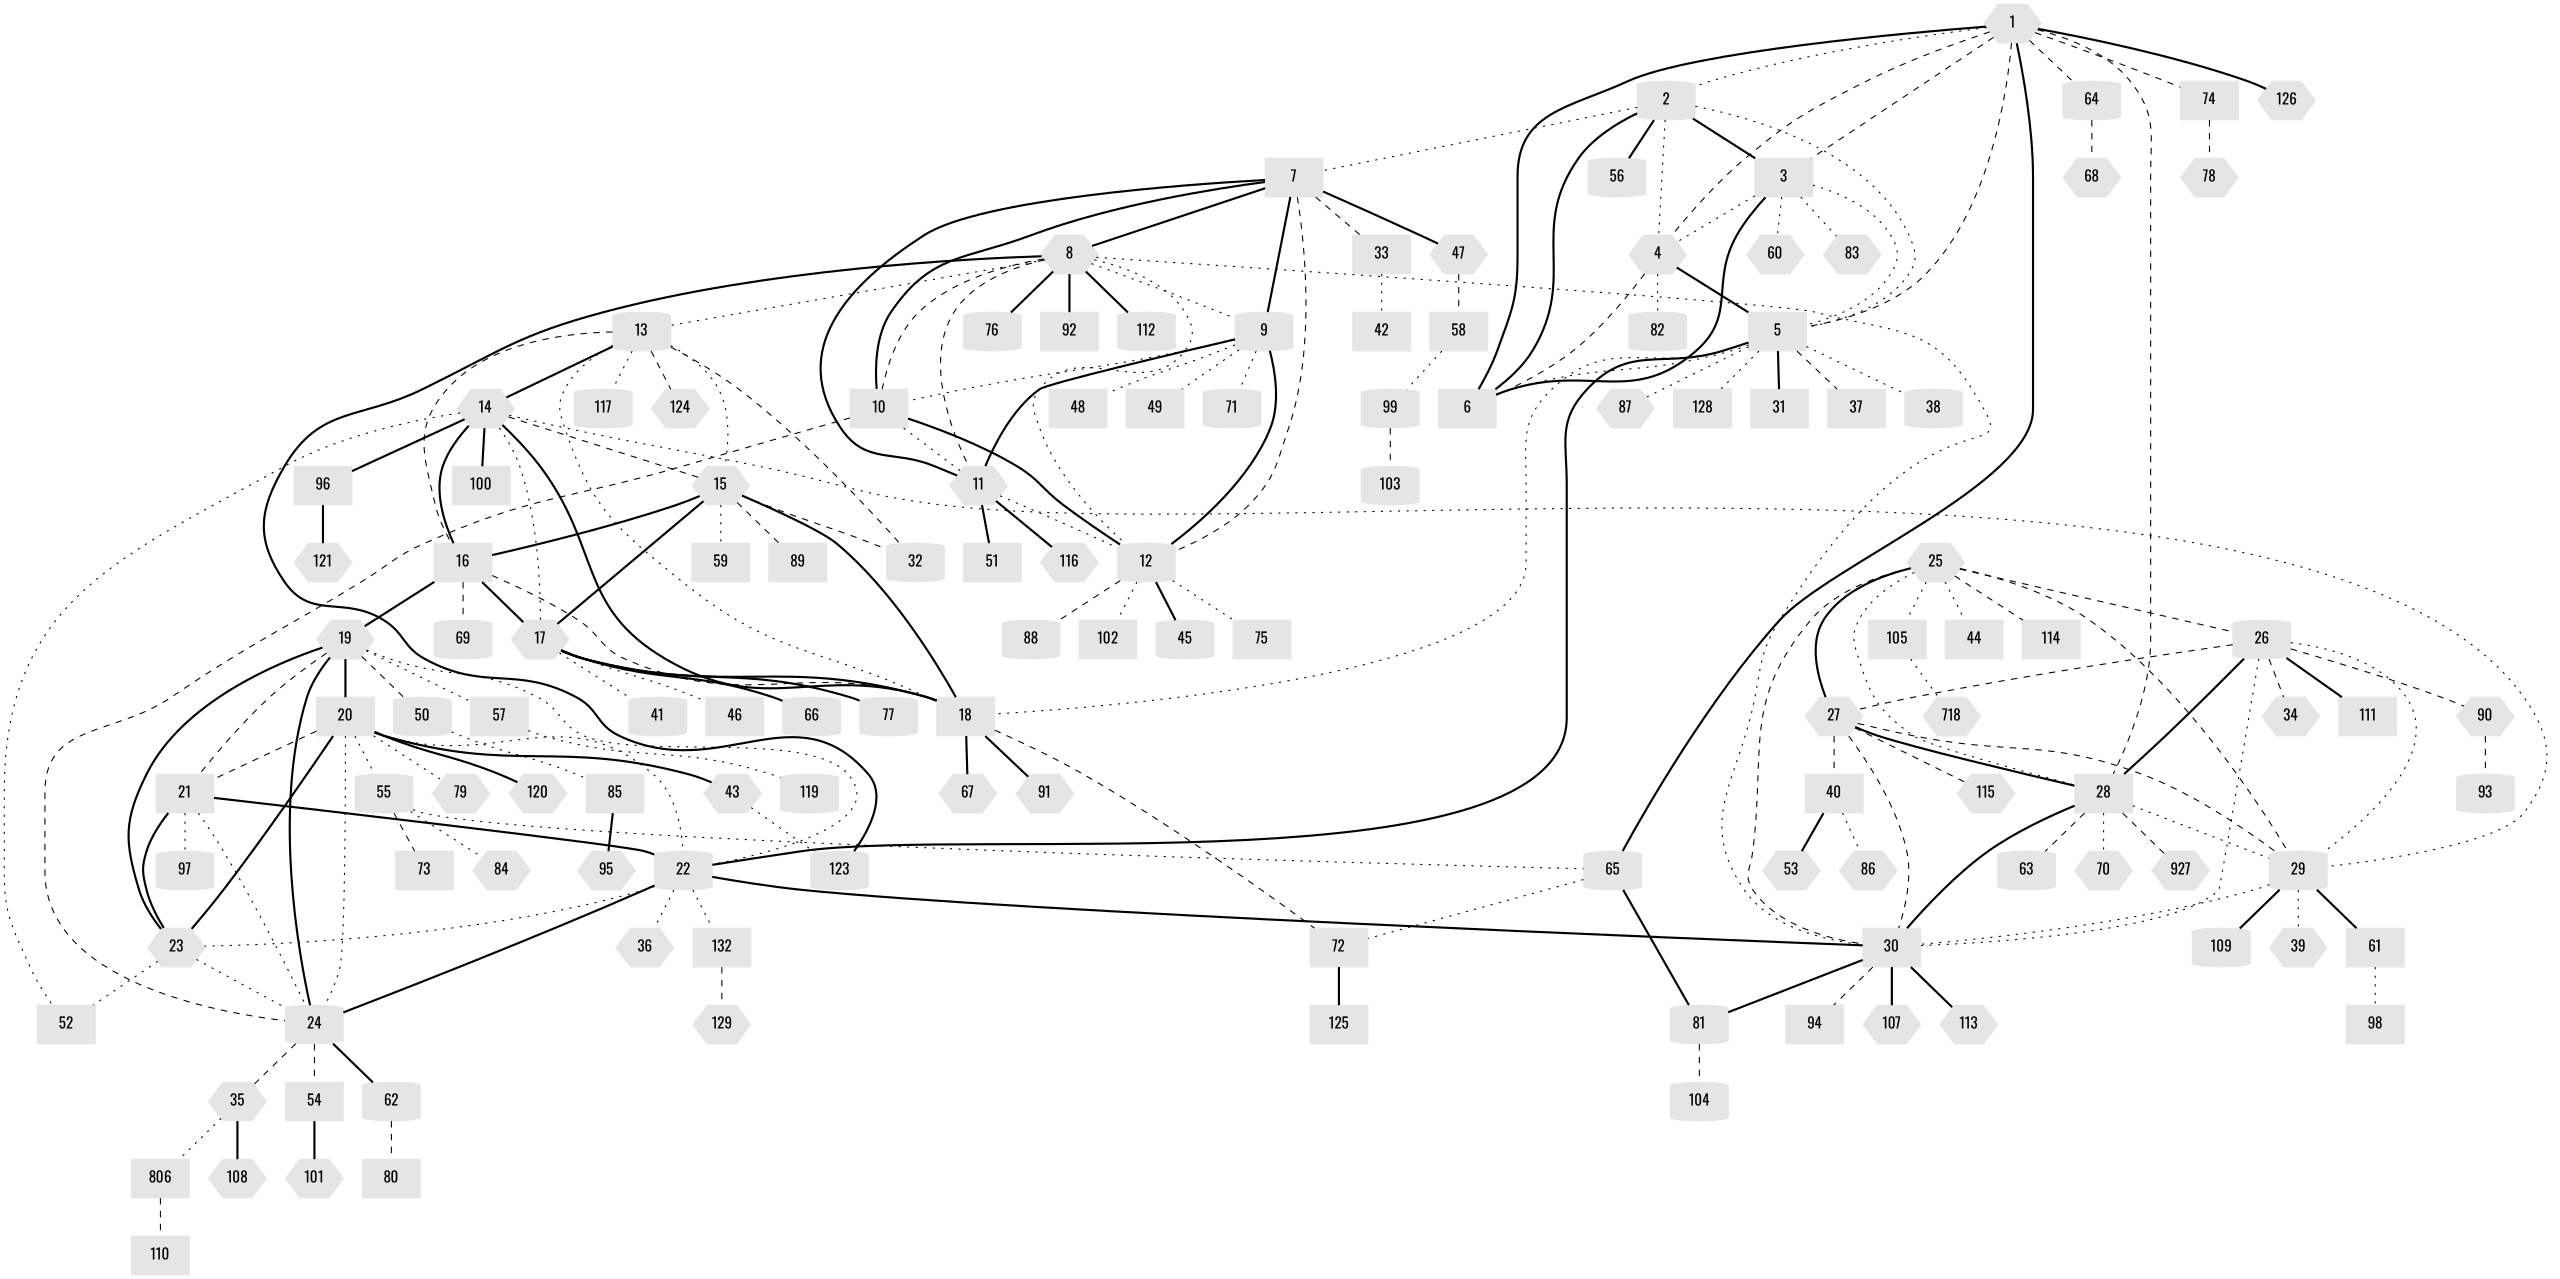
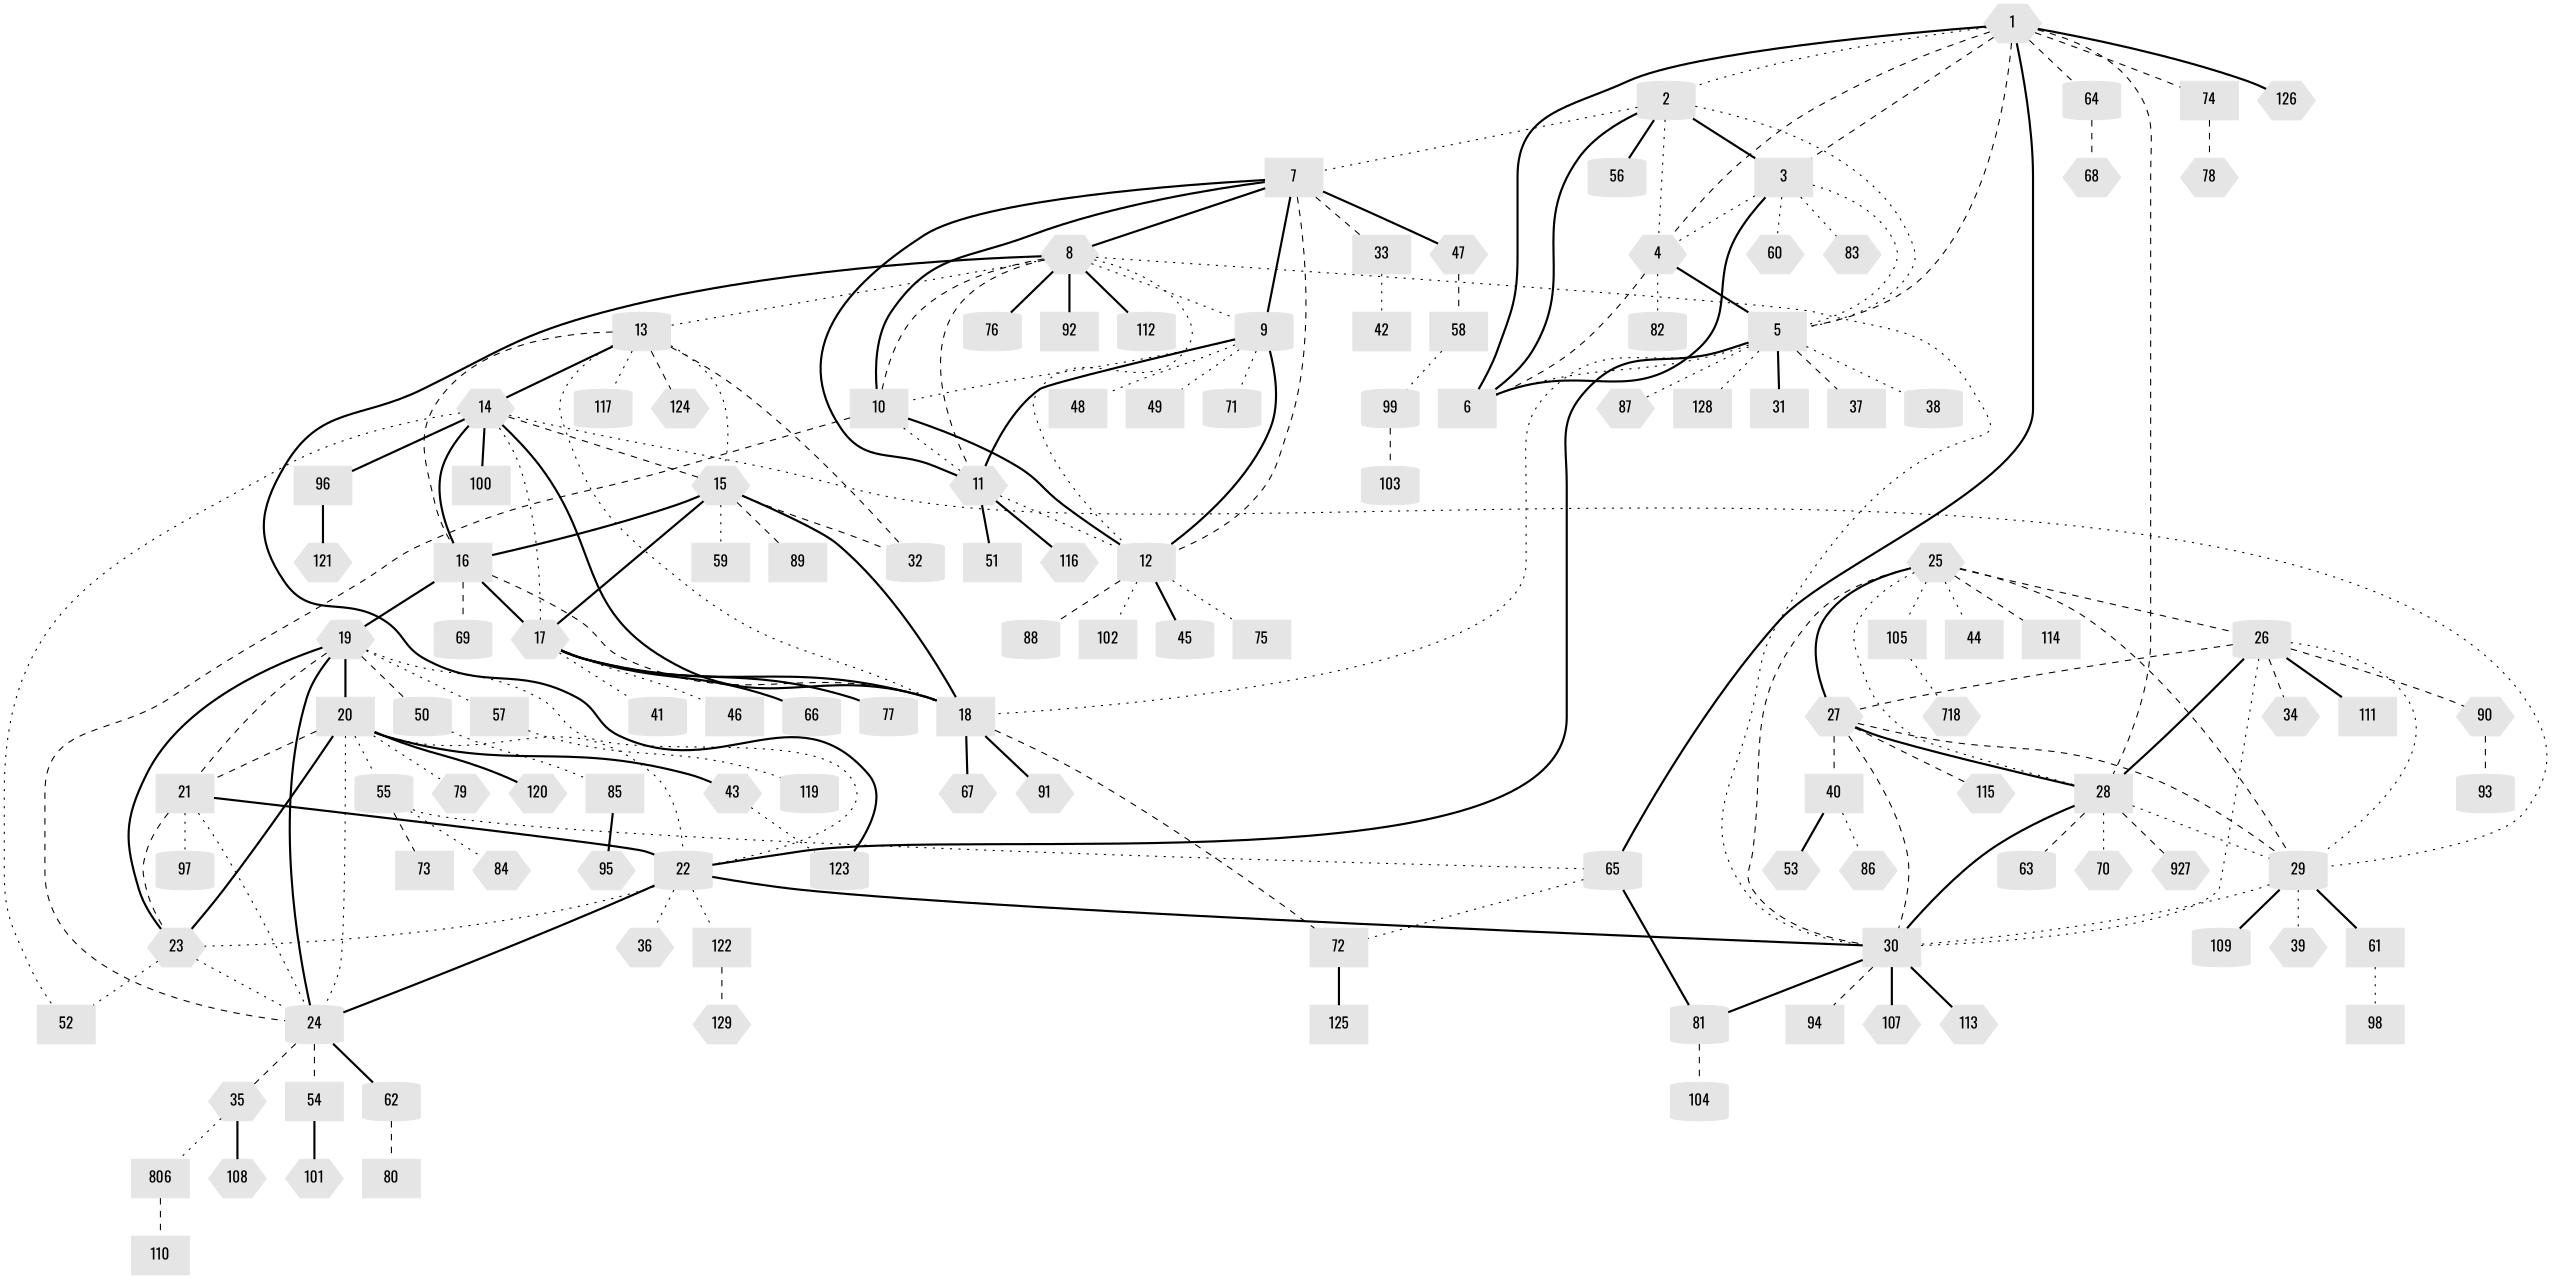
edge "21" -- "23": style bold -> dashed
node "132": label "132" -> "122"
